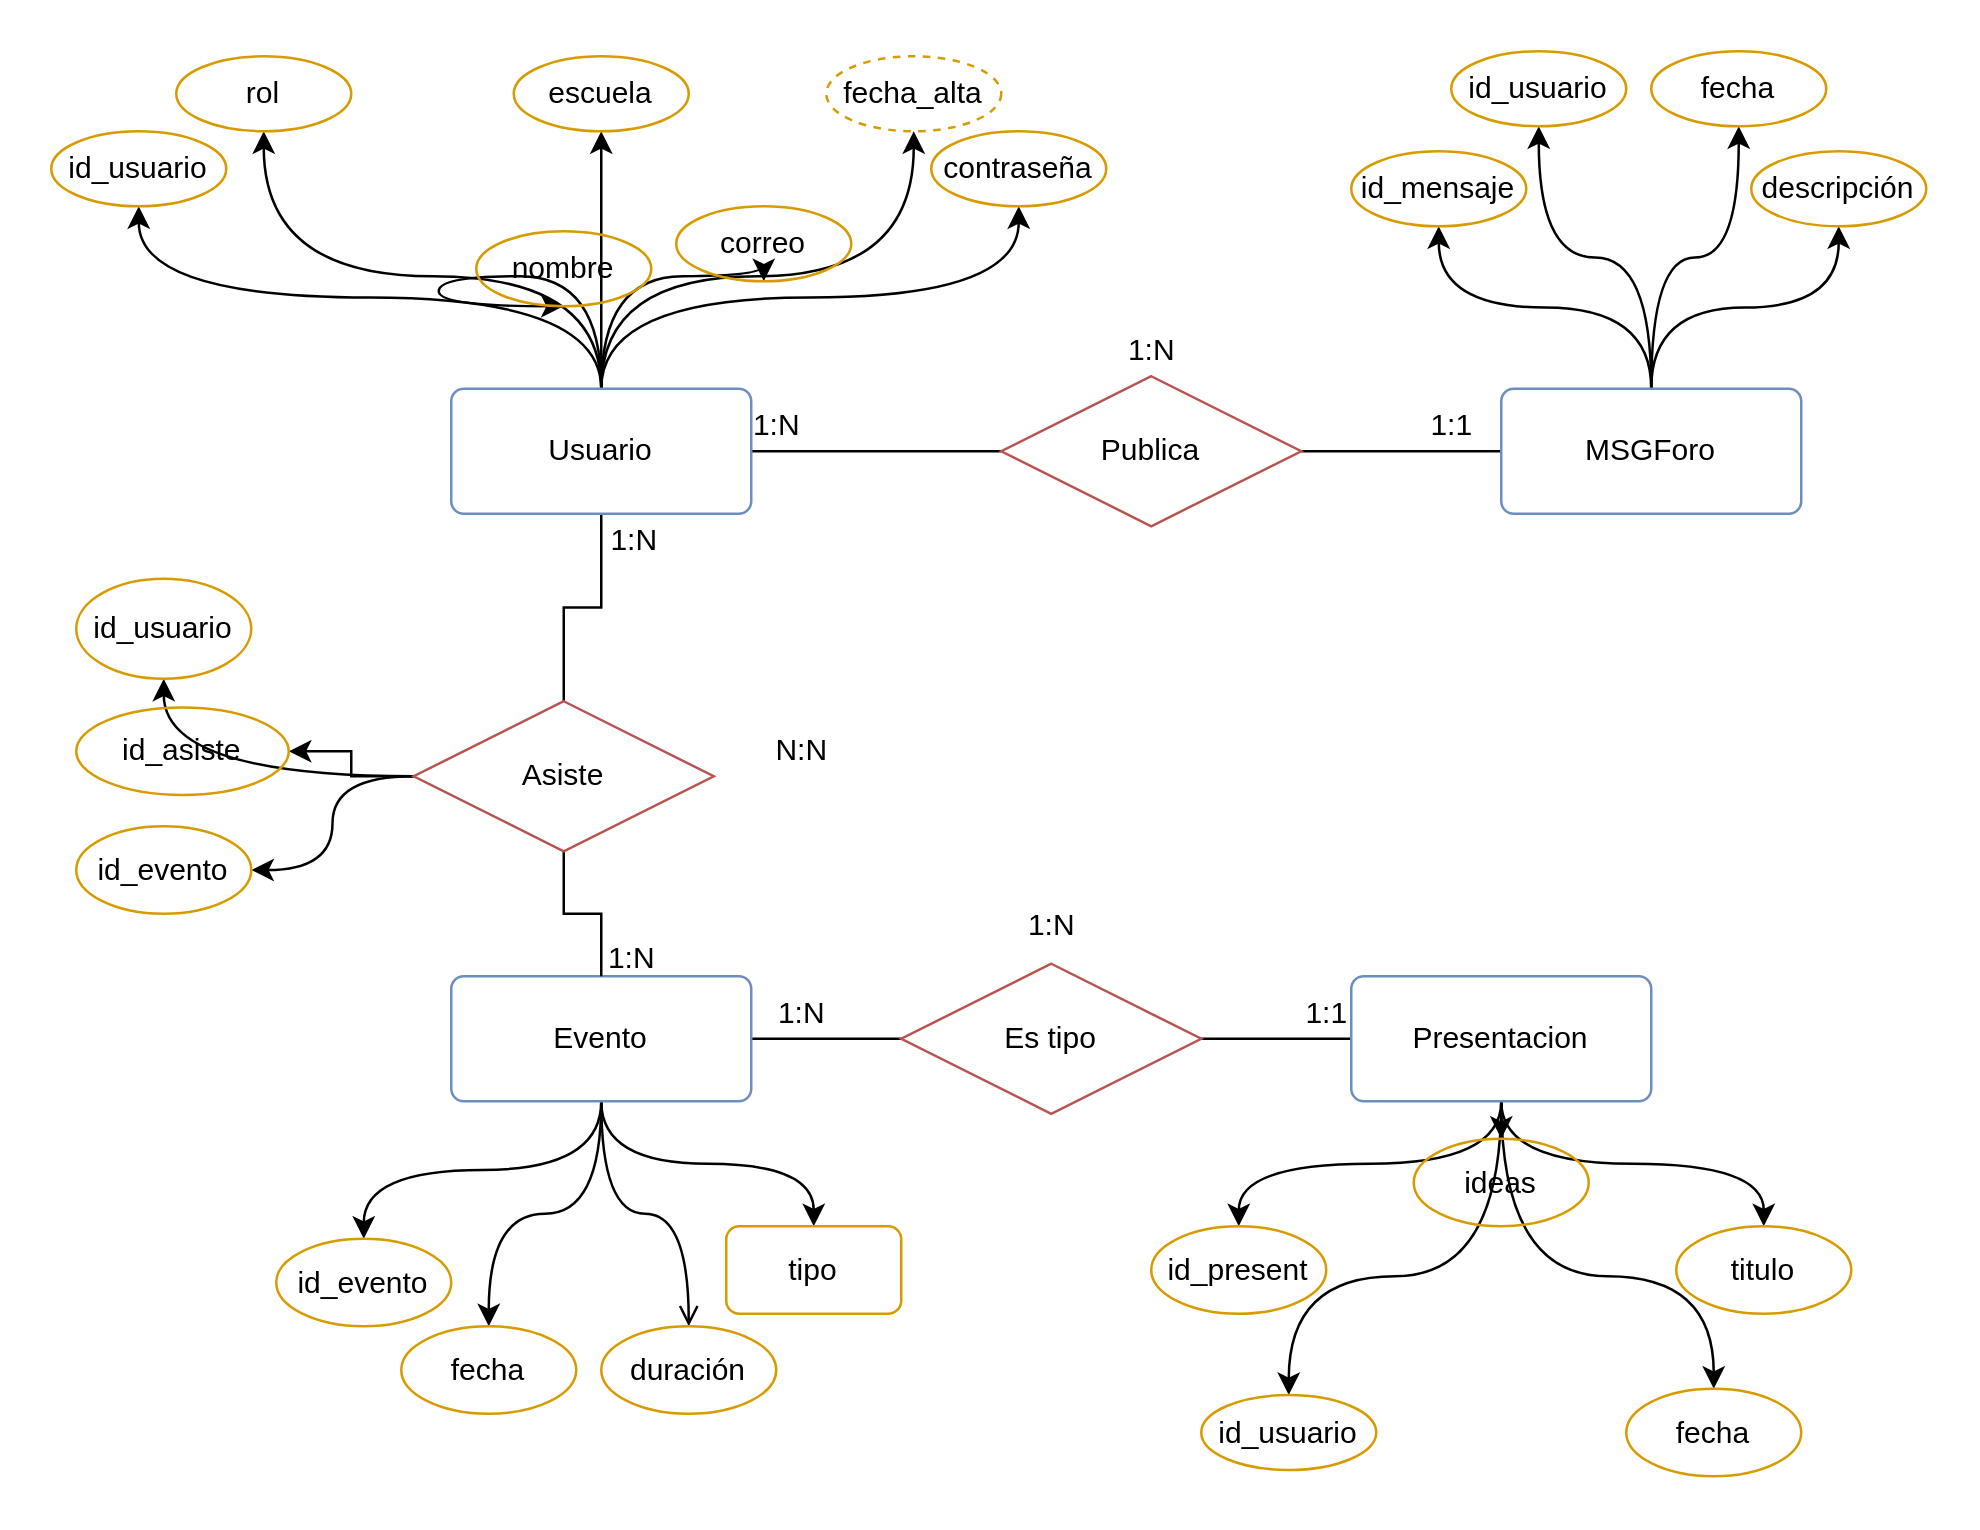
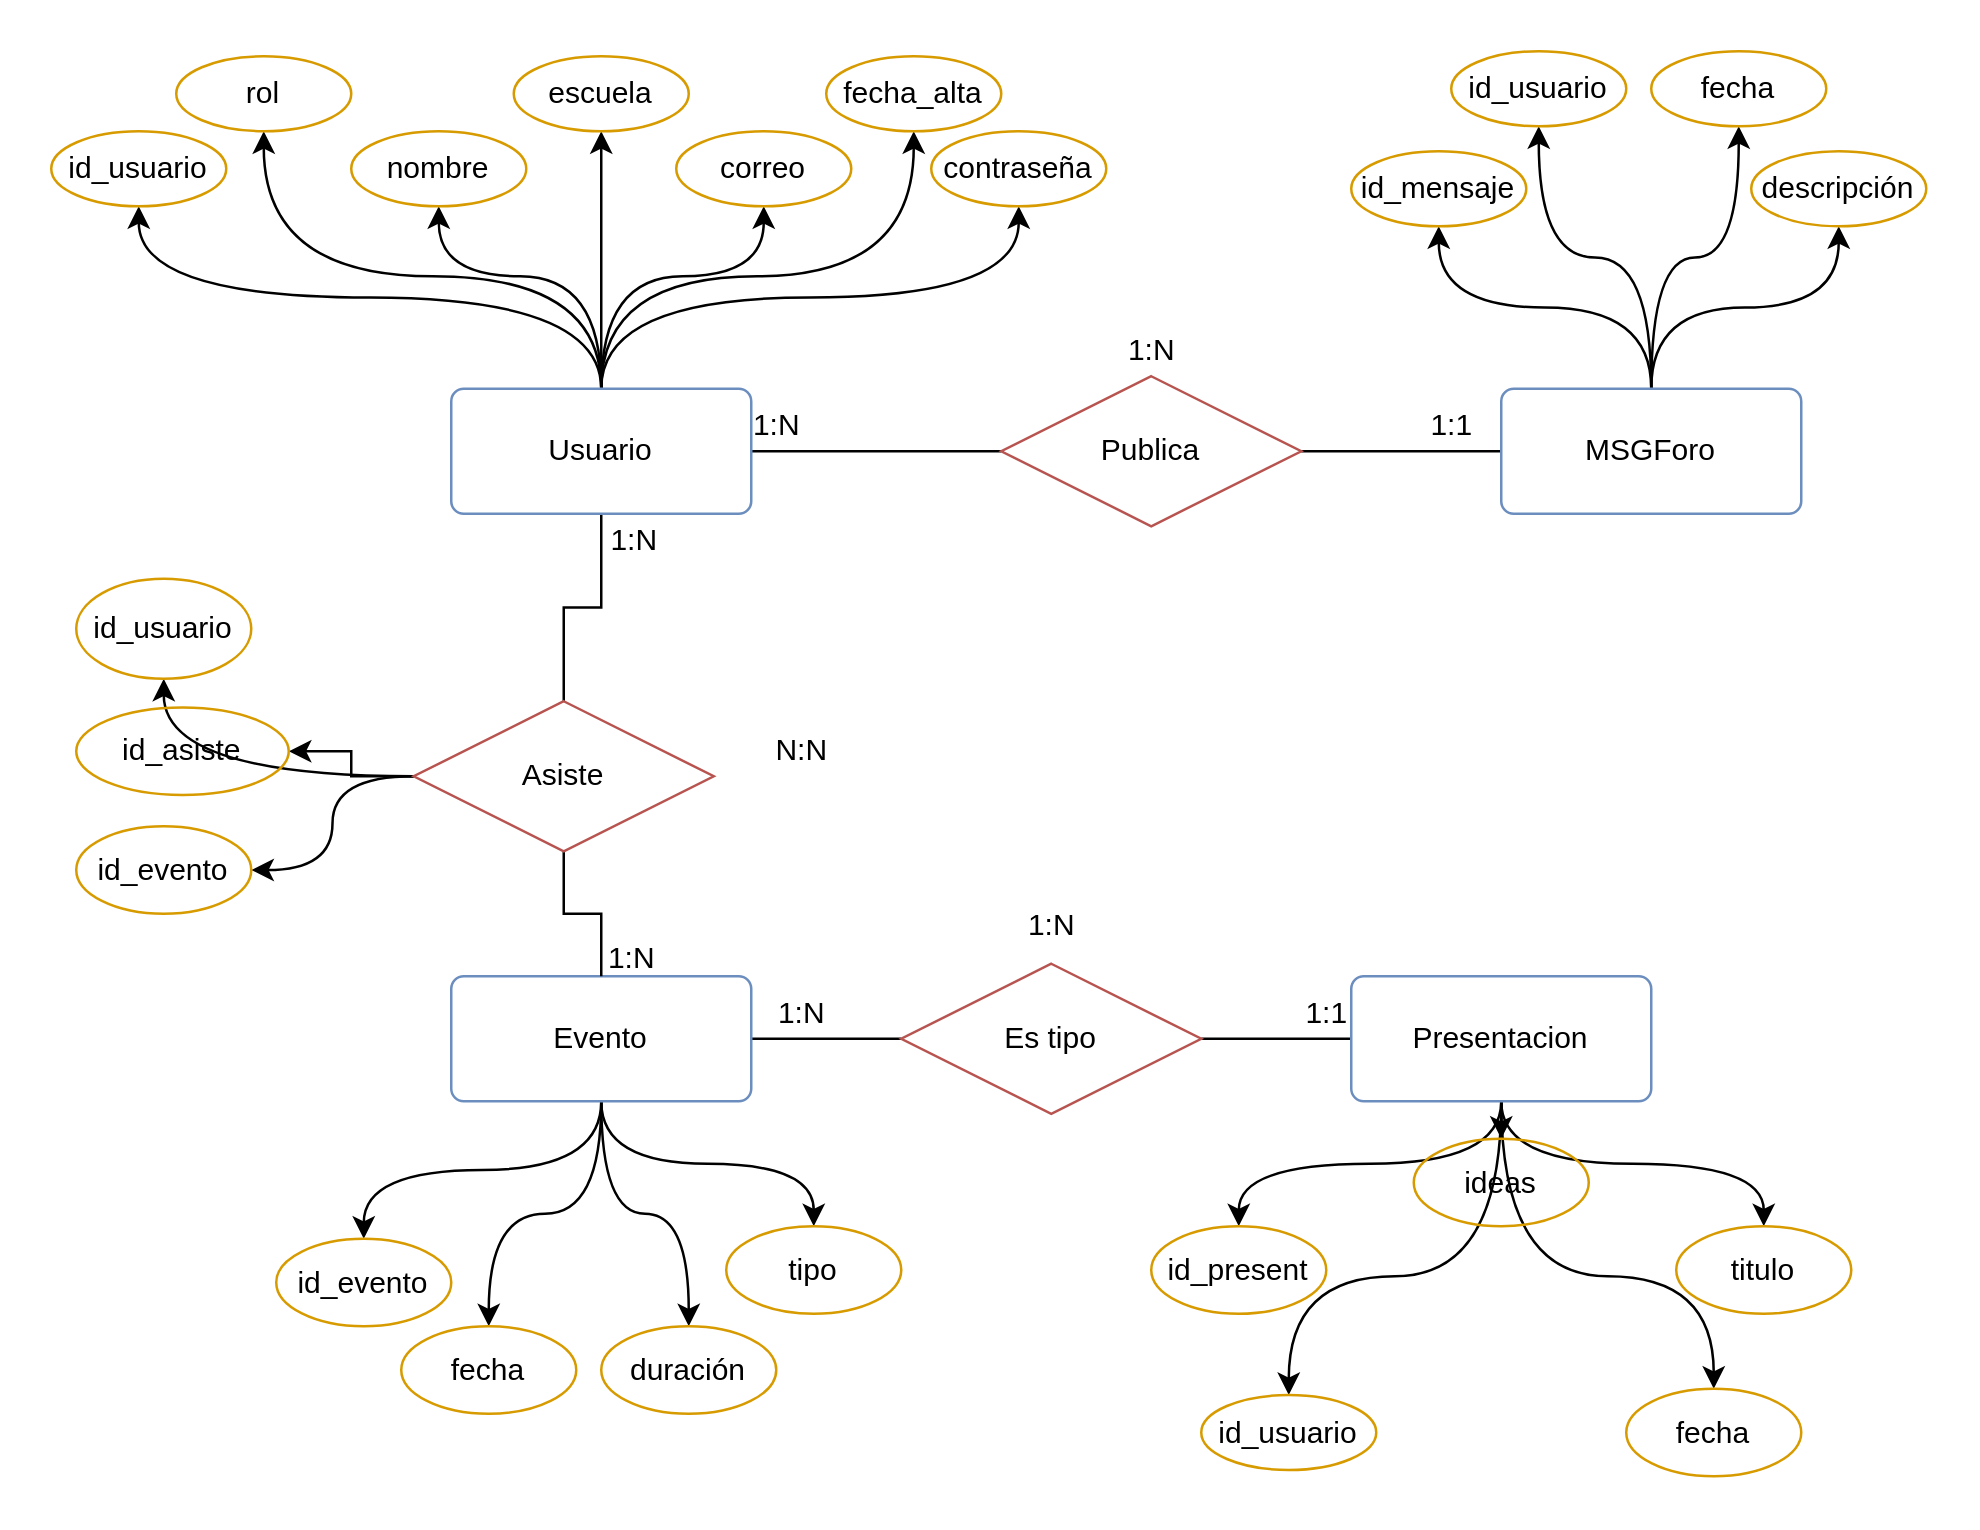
node "fecha_alta": style dashed -> solid
node "correo": moved (764, 244) -> (764, 169)
node "nombre": moved (564, 269) -> (439, 169)
node "tipo": shape rounded rectangle -> ellipse
edge "Evento" -> "duración": arrowhead open -> classic
